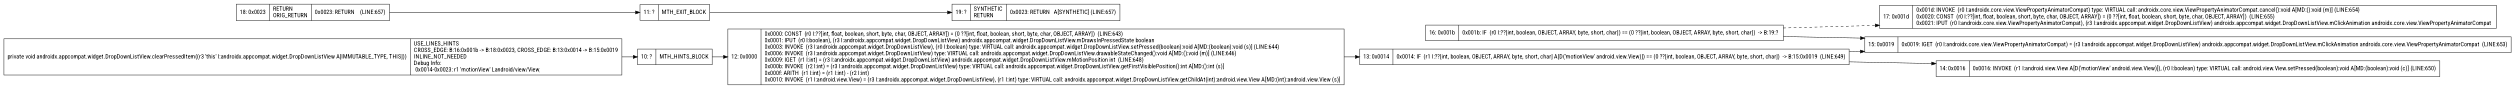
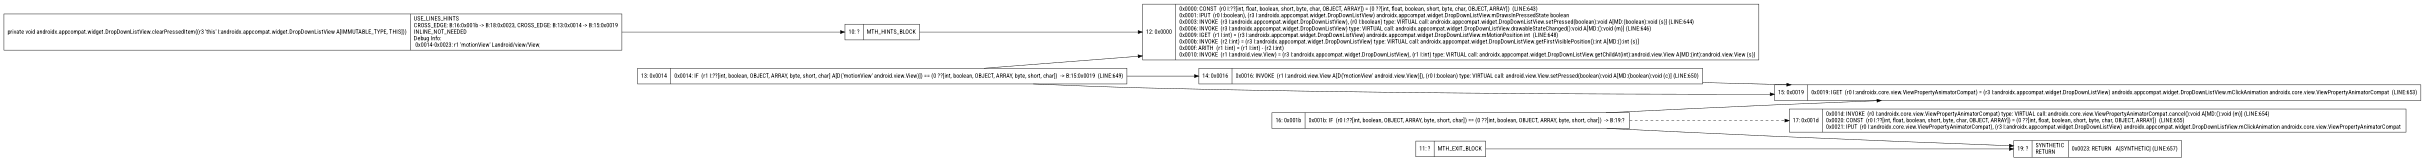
node "18: 0x0023": removed
edge "12: 0x0000" -> "13: 0x0014": reversed
edge "14: 0x0016" -> "15: 0x0019": added
edge "16: 0x001b" -> "19: ?": added
